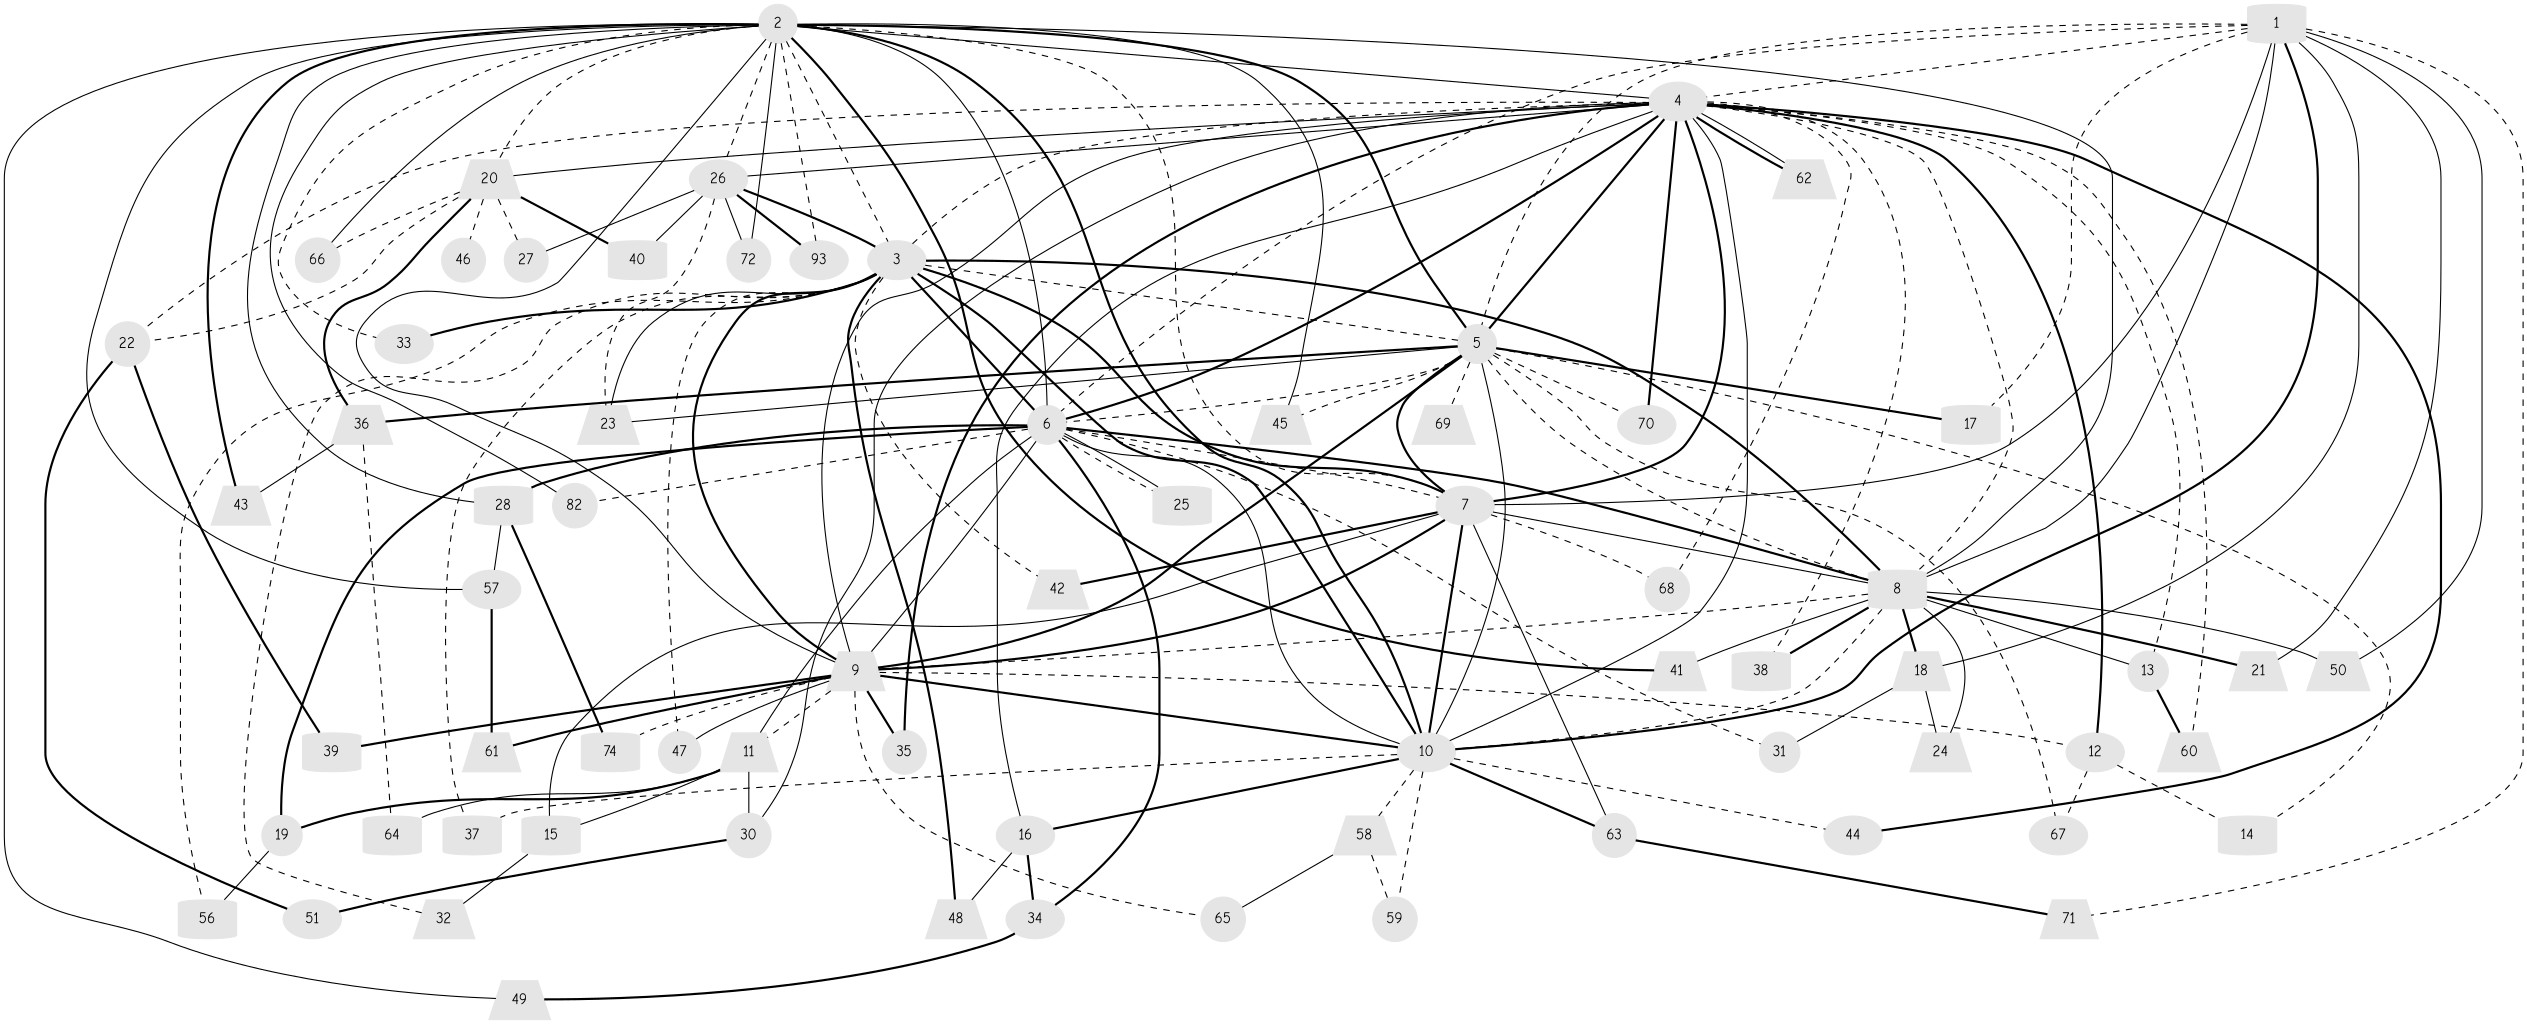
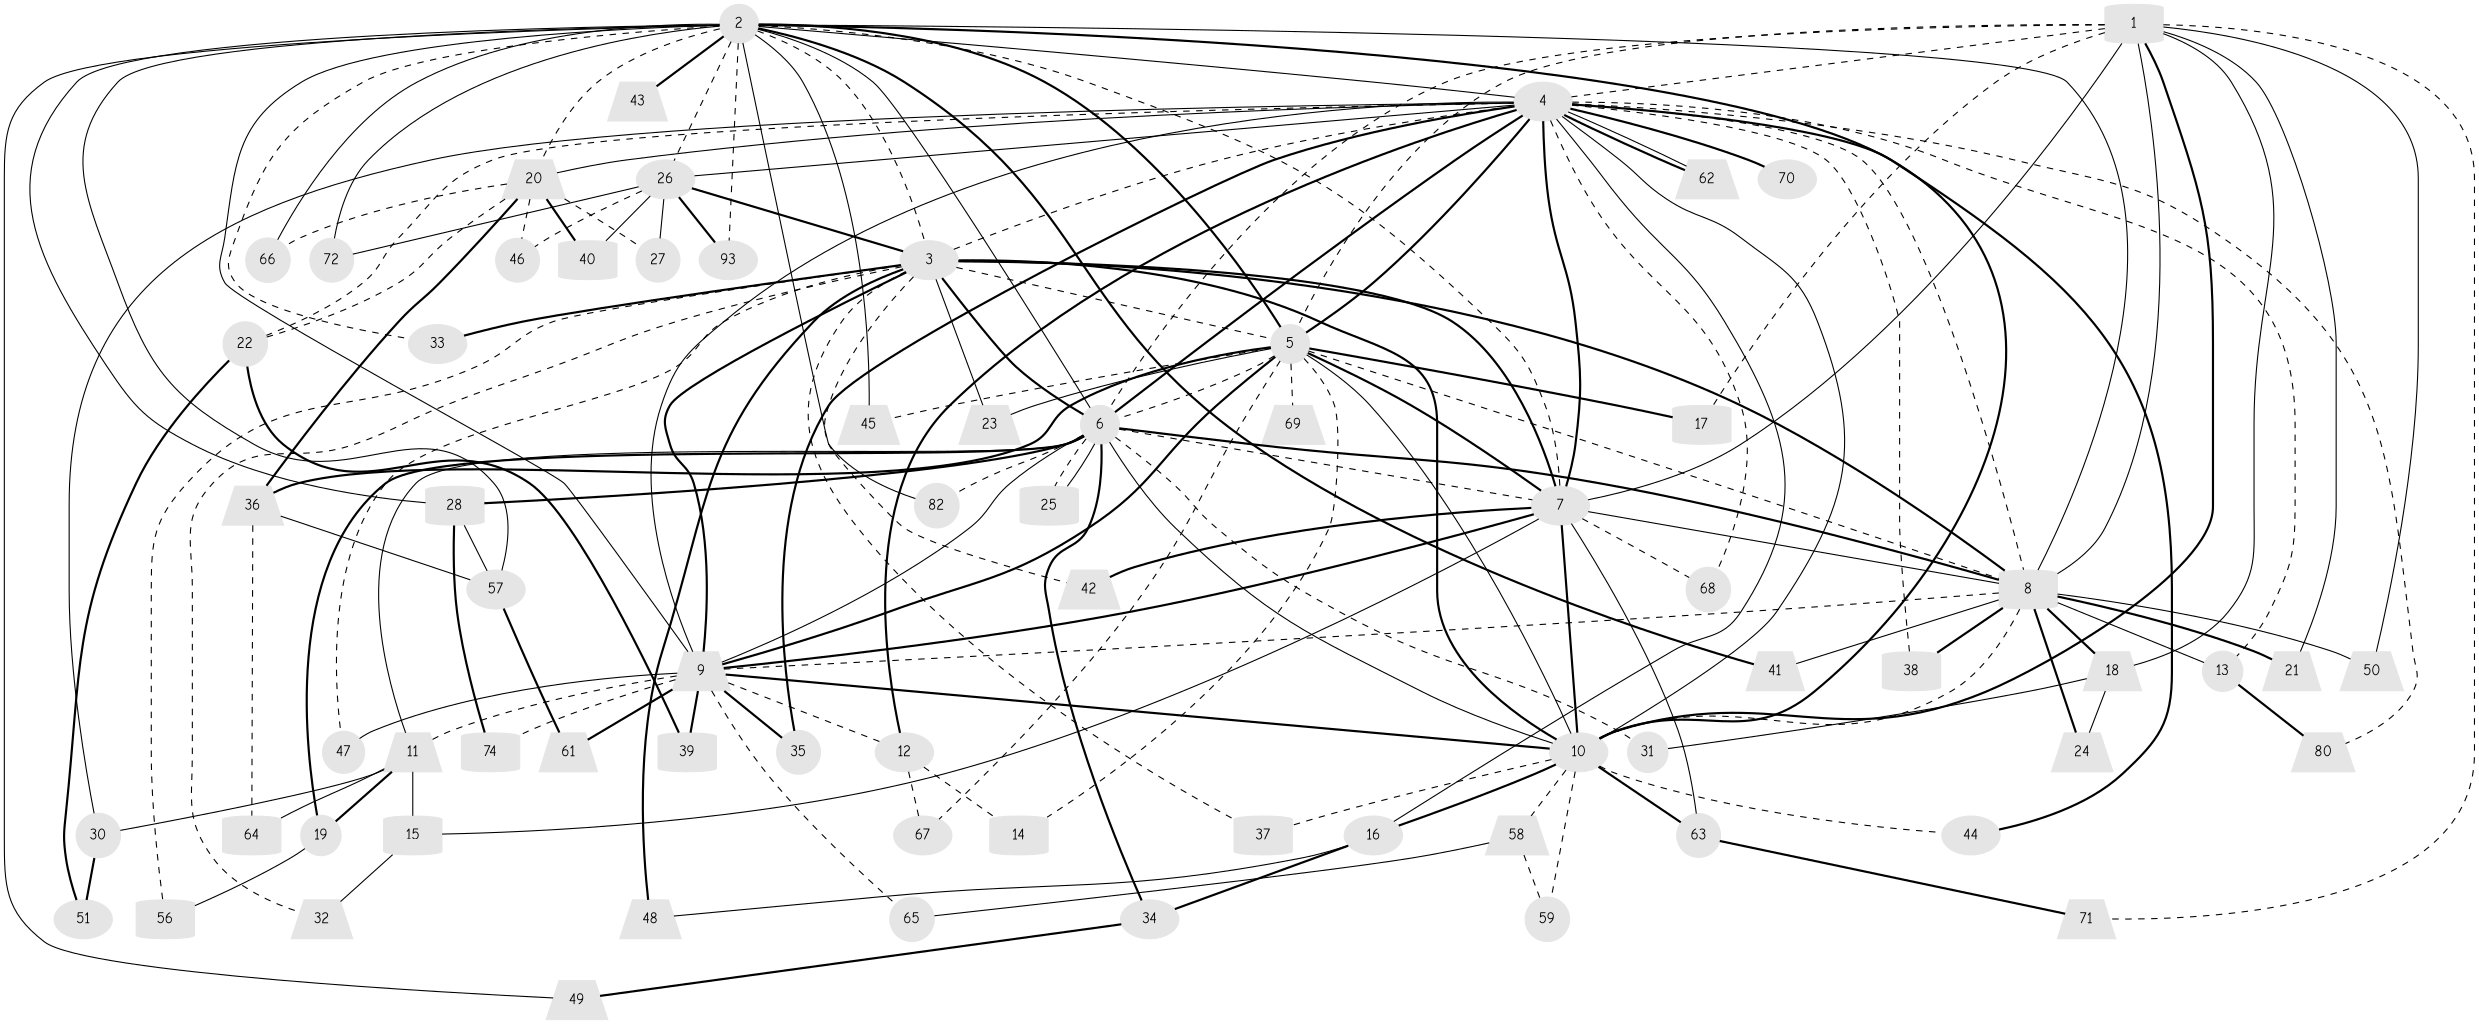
edge "26" -- "23": now "26" -- "46"
edge "5" -- "70": removed
edge "36" -- "43": now "36" -- "57"
edge "8" -- "24": style solid -> bold
node "60": label "60" -> "80"
